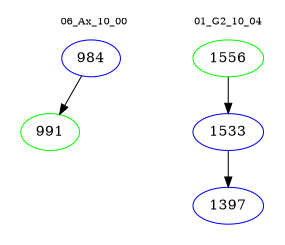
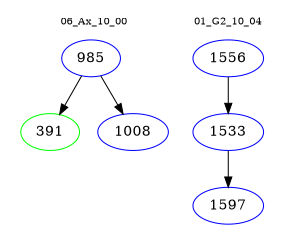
node "984": label "984" -> "985"
node "1556": color green -> blue
node "991": label "991" -> "391"
node "1008": added
node "1397": label "1397" -> "1597"
